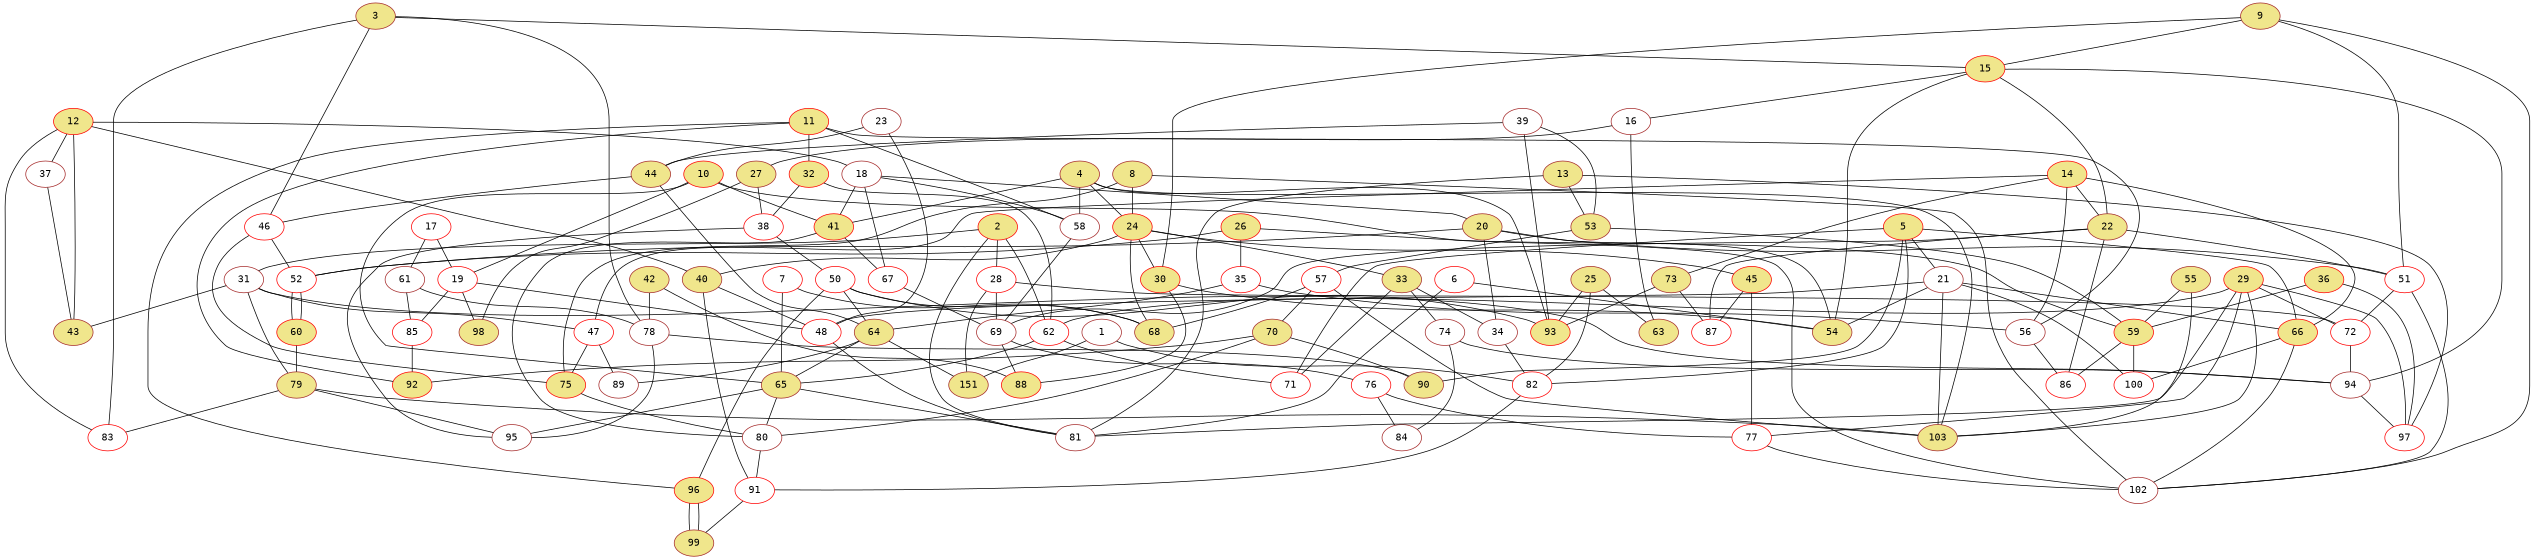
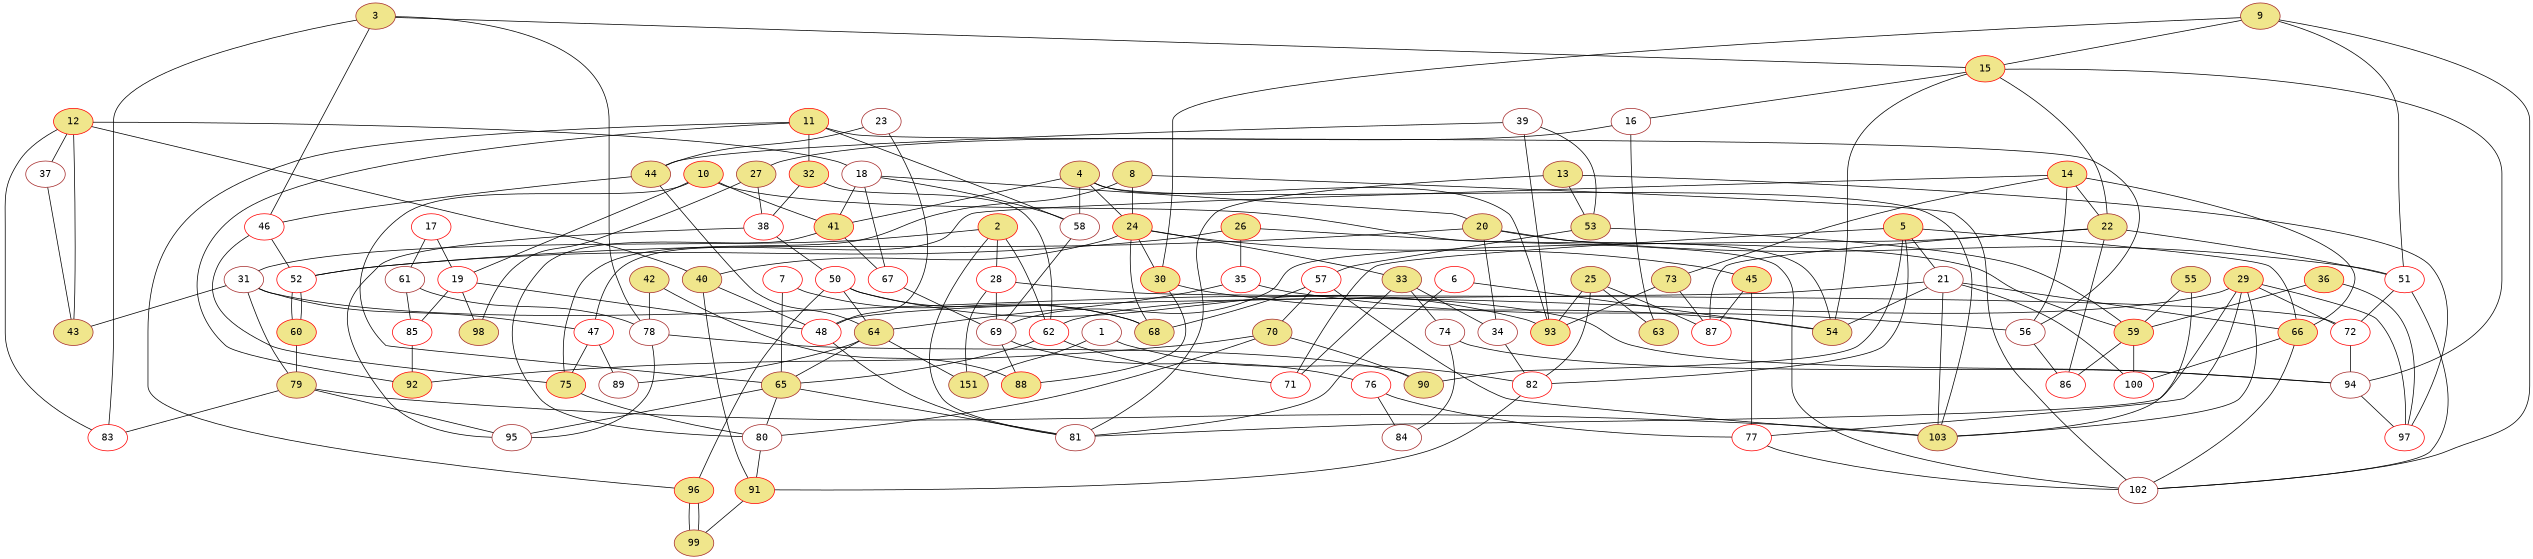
edge "25" -- "87": added
node "91": fillcolor white -> khaki
